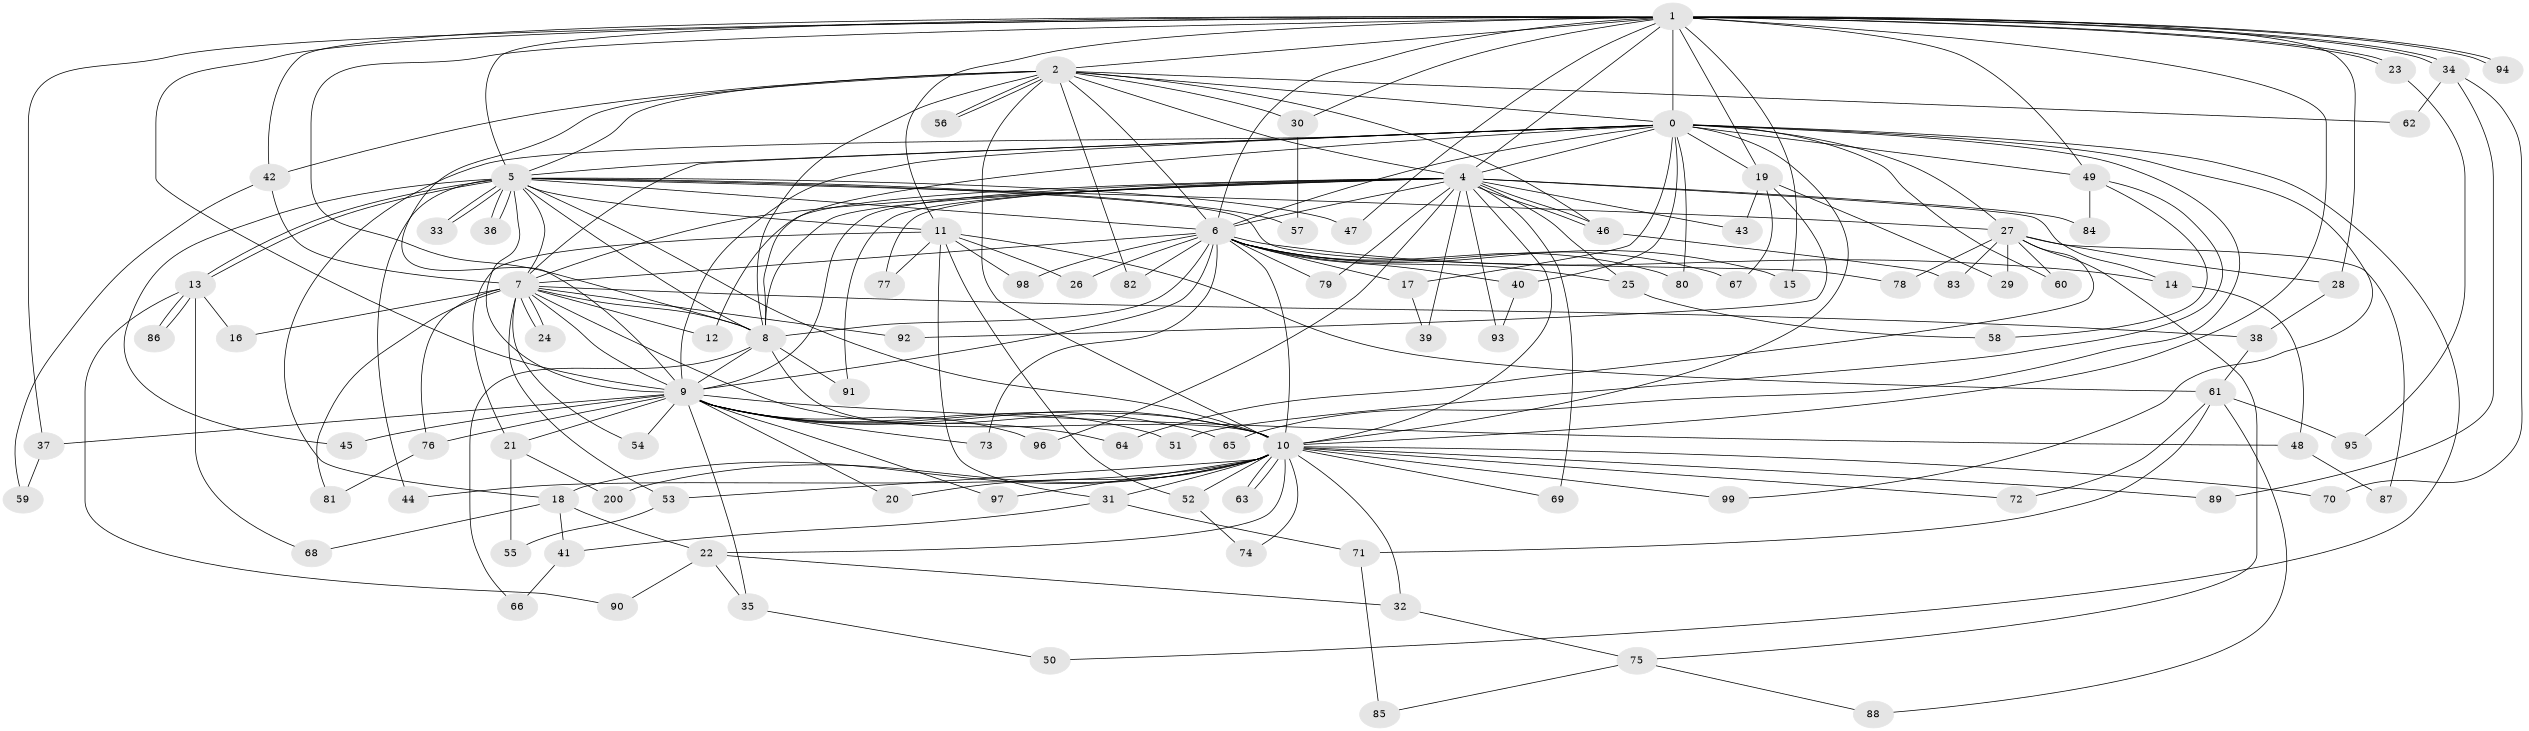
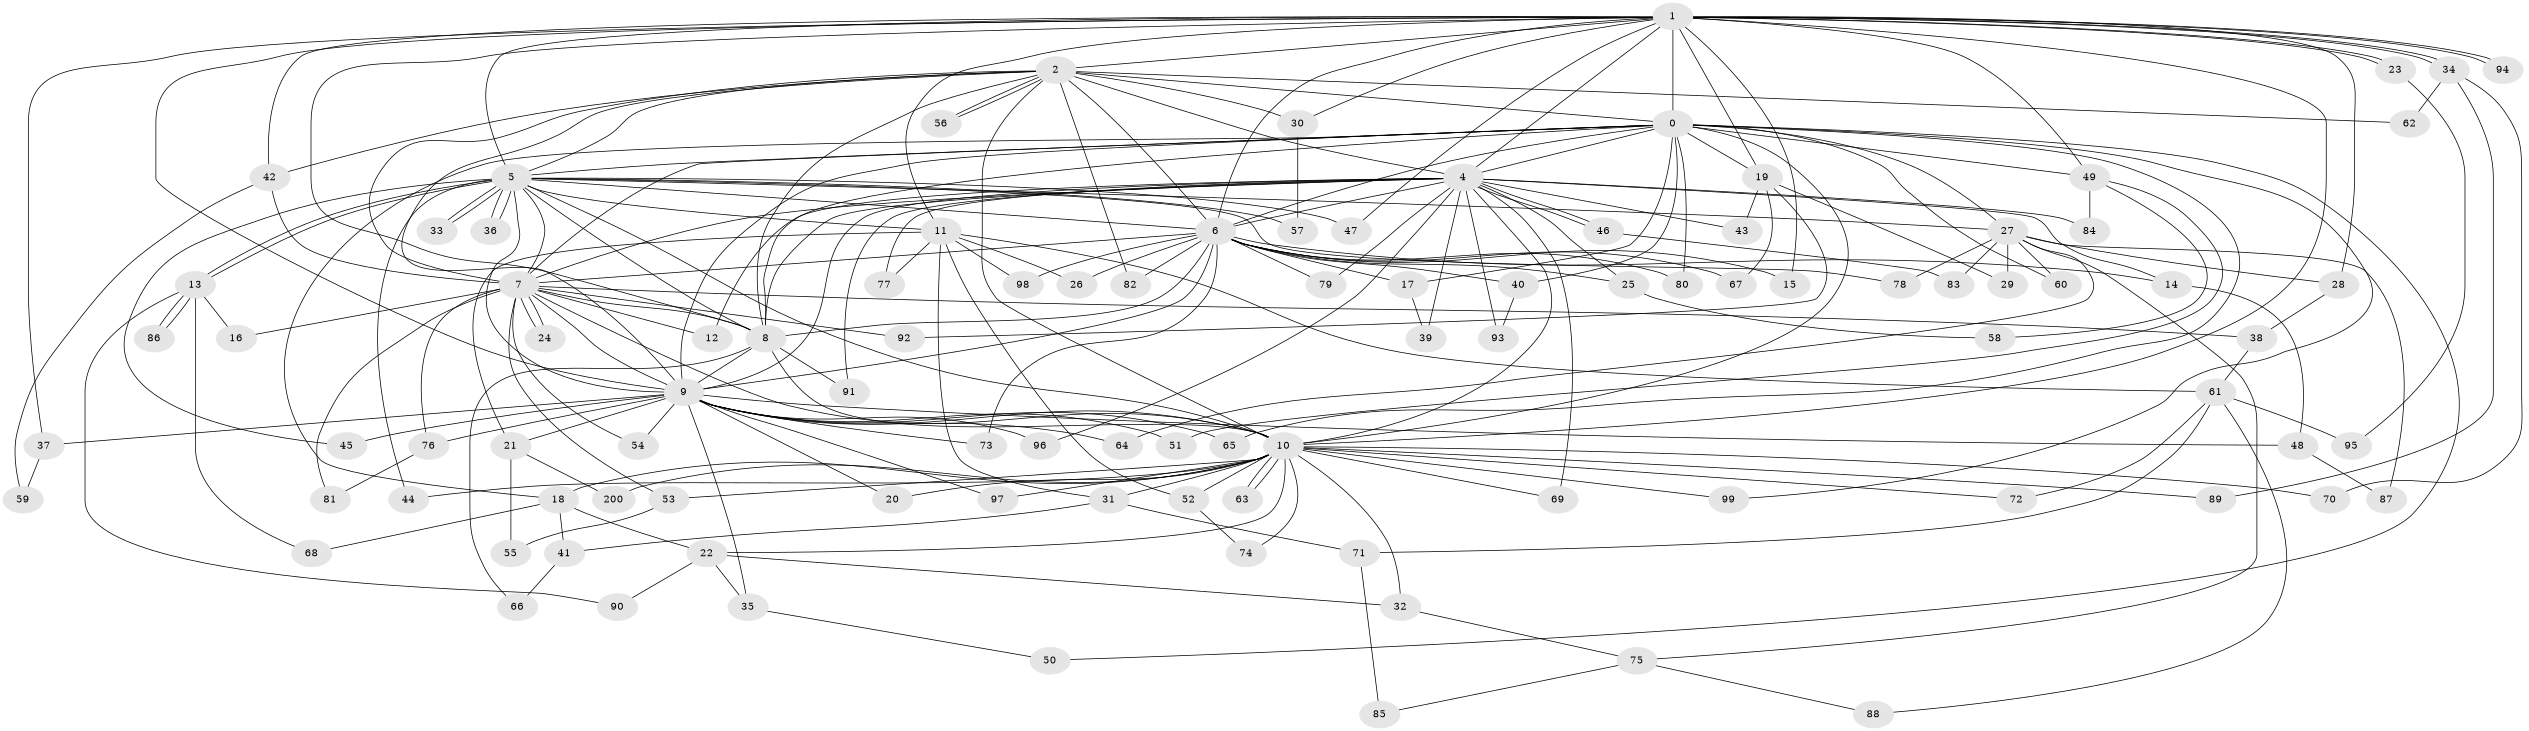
edge "2" -- "46": now "2" -- "7"
edge "6" -- "10": removed
